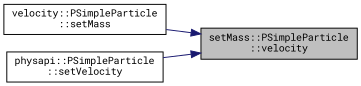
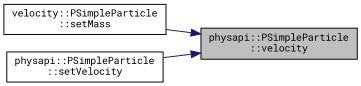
node "setMass::PSimpleParticle ::velocity": label "setMass::PSimpleParticle ::velocity" -> "physapi::PSimpleParticle ::velocity"
